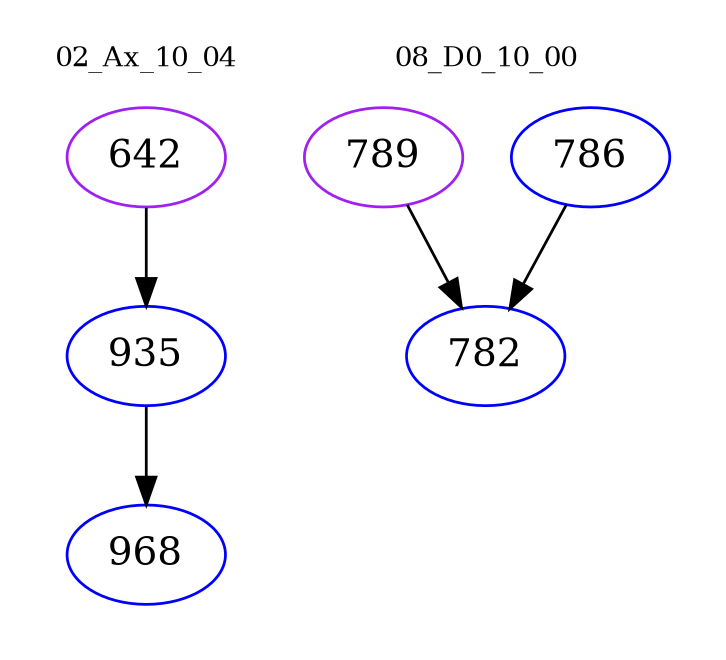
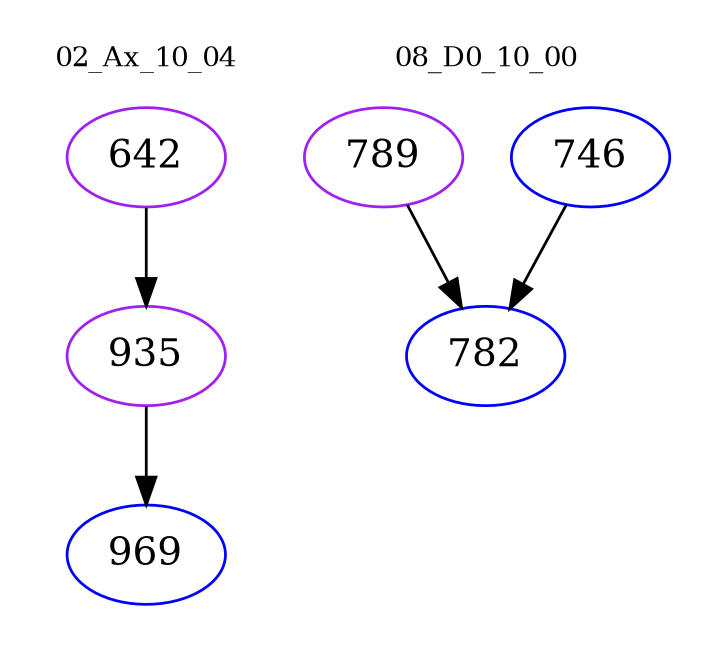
node "786": label "786" -> "746"
node "935": color blue -> purple
node "968": label "968" -> "969"
